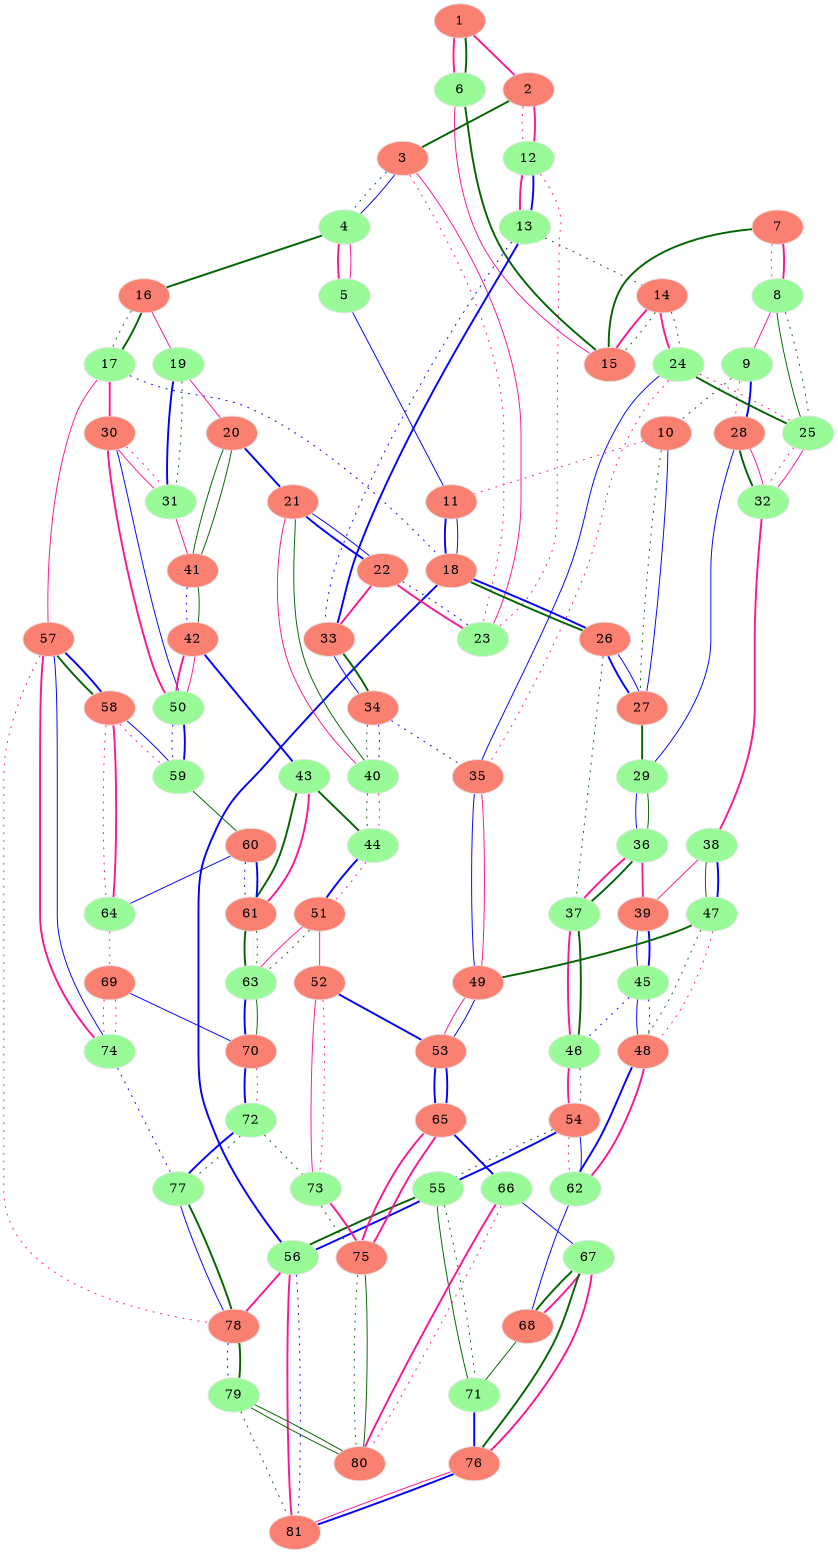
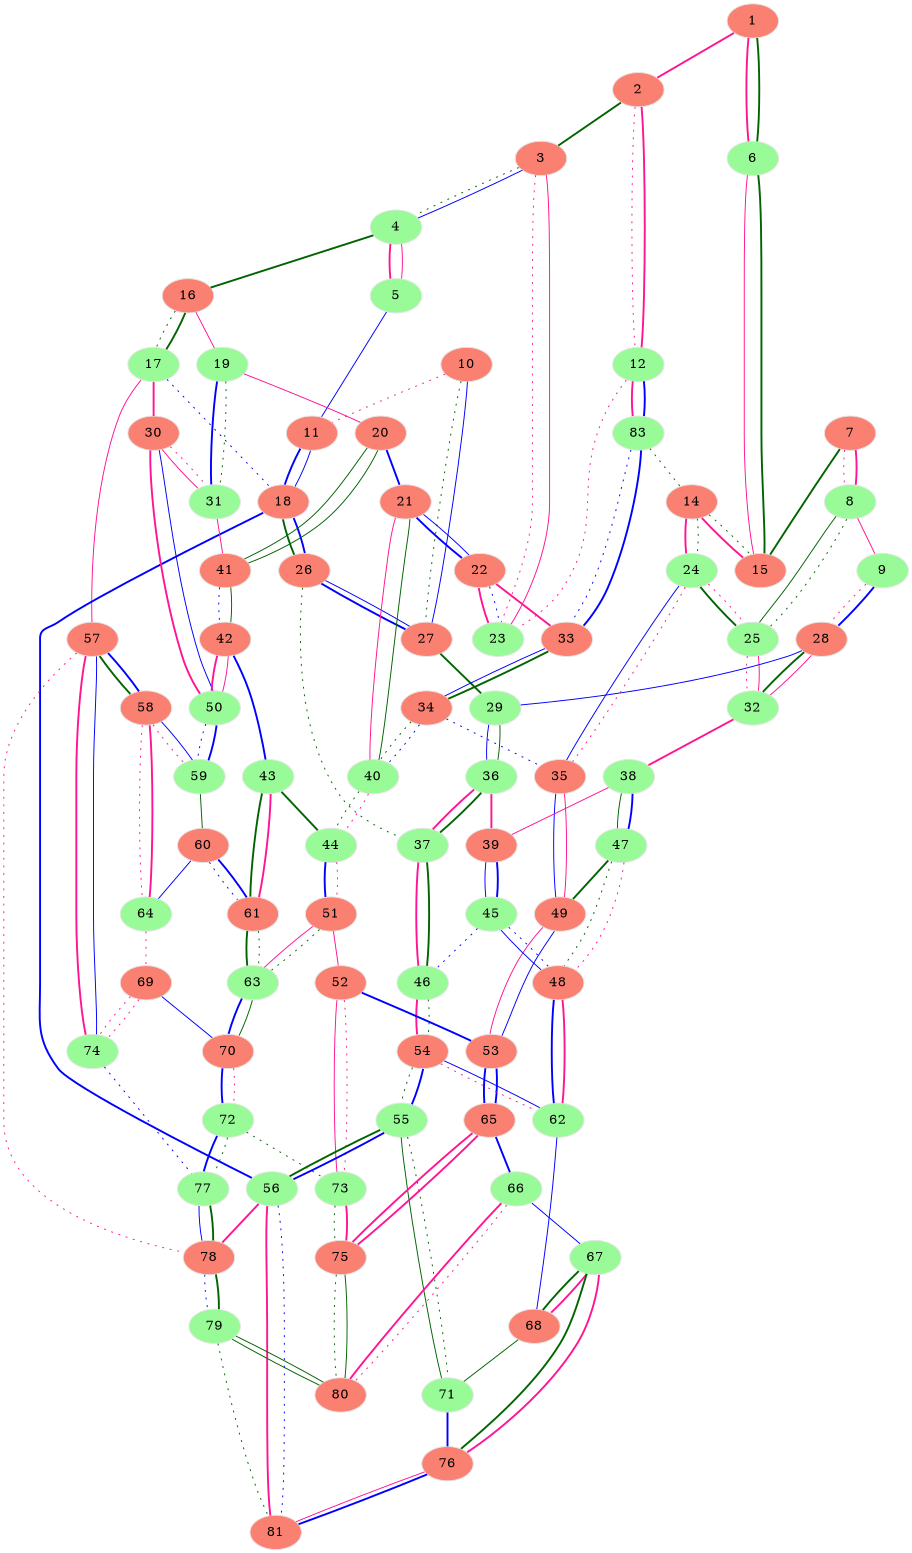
node "13": label "13" -> "83"
edge "9" -- "10": removed
